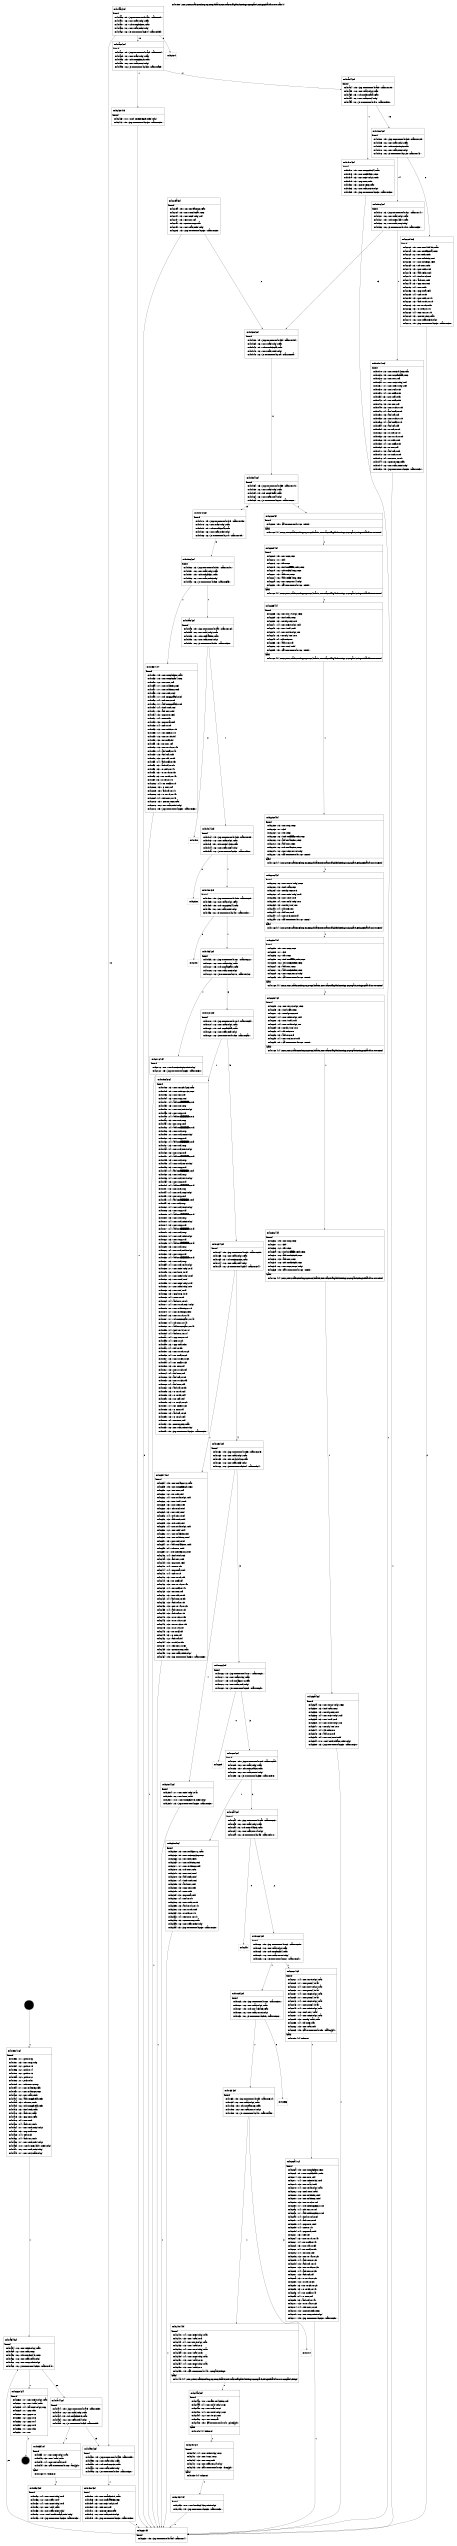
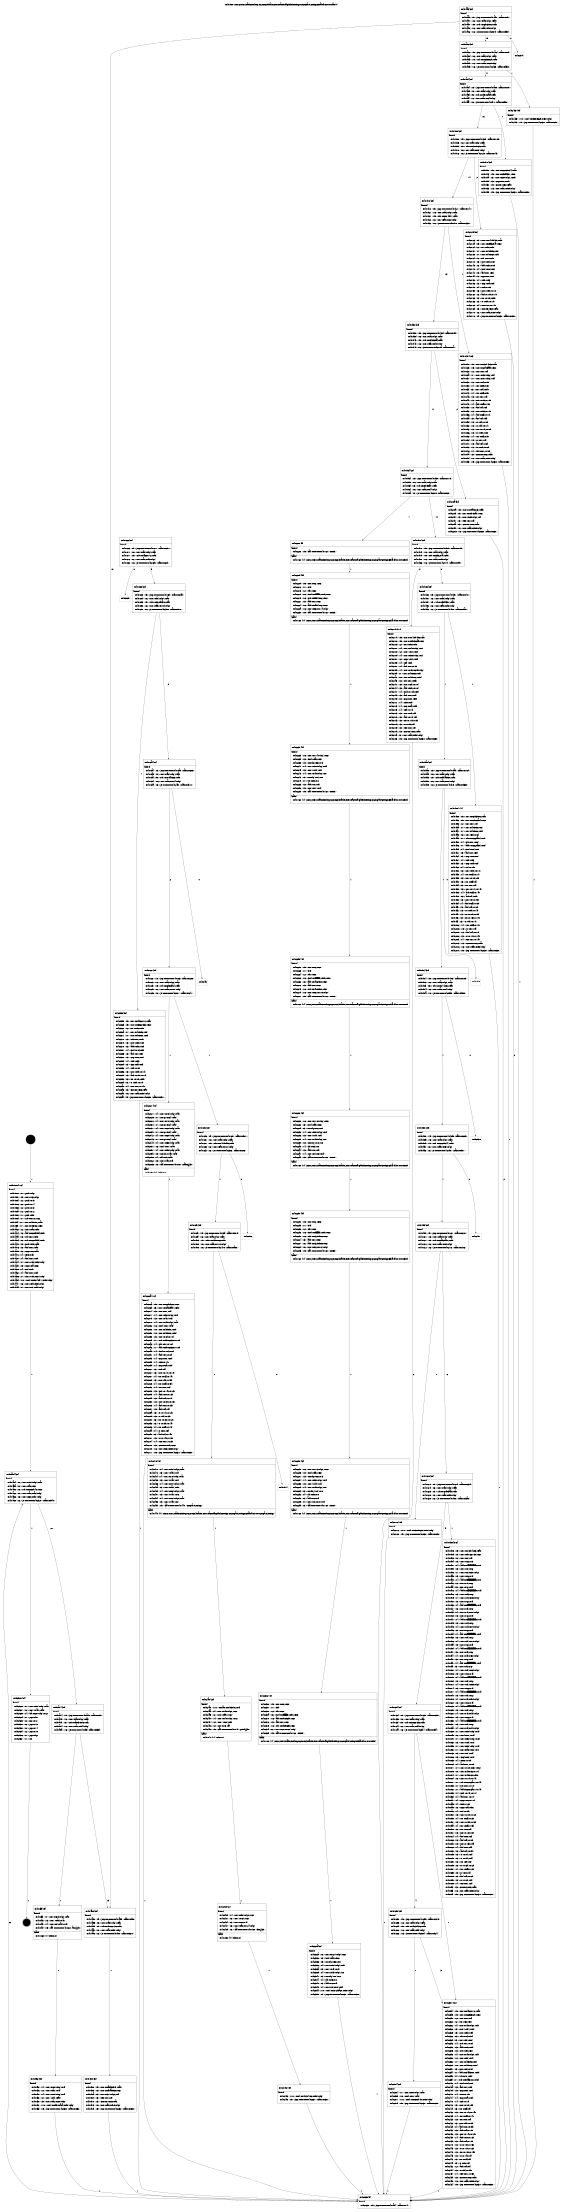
edge "0x4021ea [30]" -> "0x401b38 [28]": reversed
node "0x40217b [111]": added
edge "0x401c50 [28]" -> "0x401c6c [28]": now "0x401c50 [28]" -> "0x4023b4 [181]"
edge "0x401f52 [30]" -> "0x402630 [5]": added, label "1"
